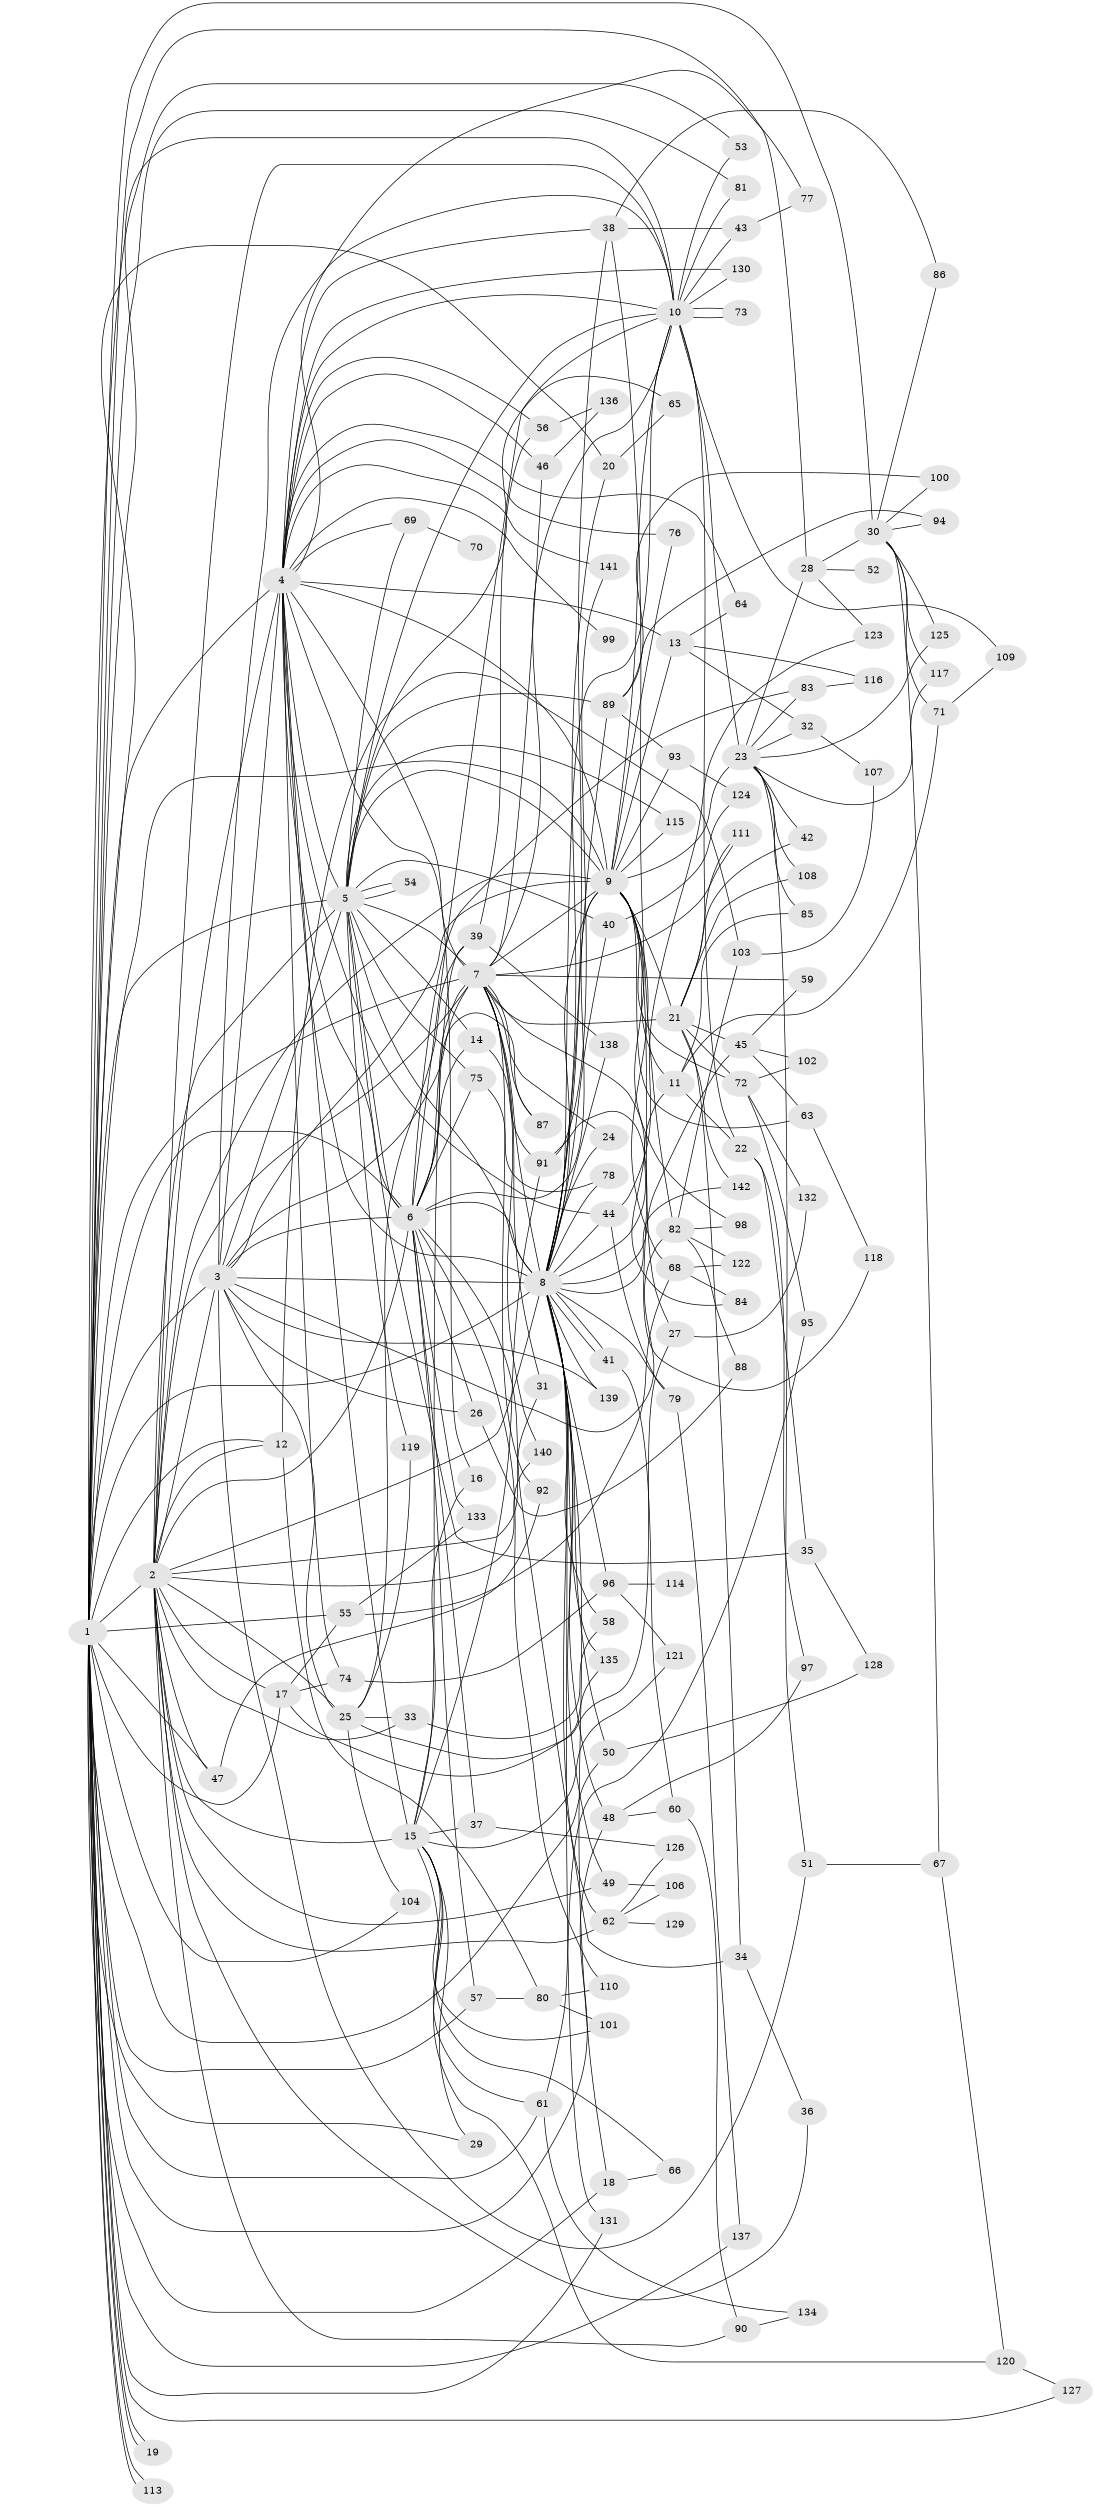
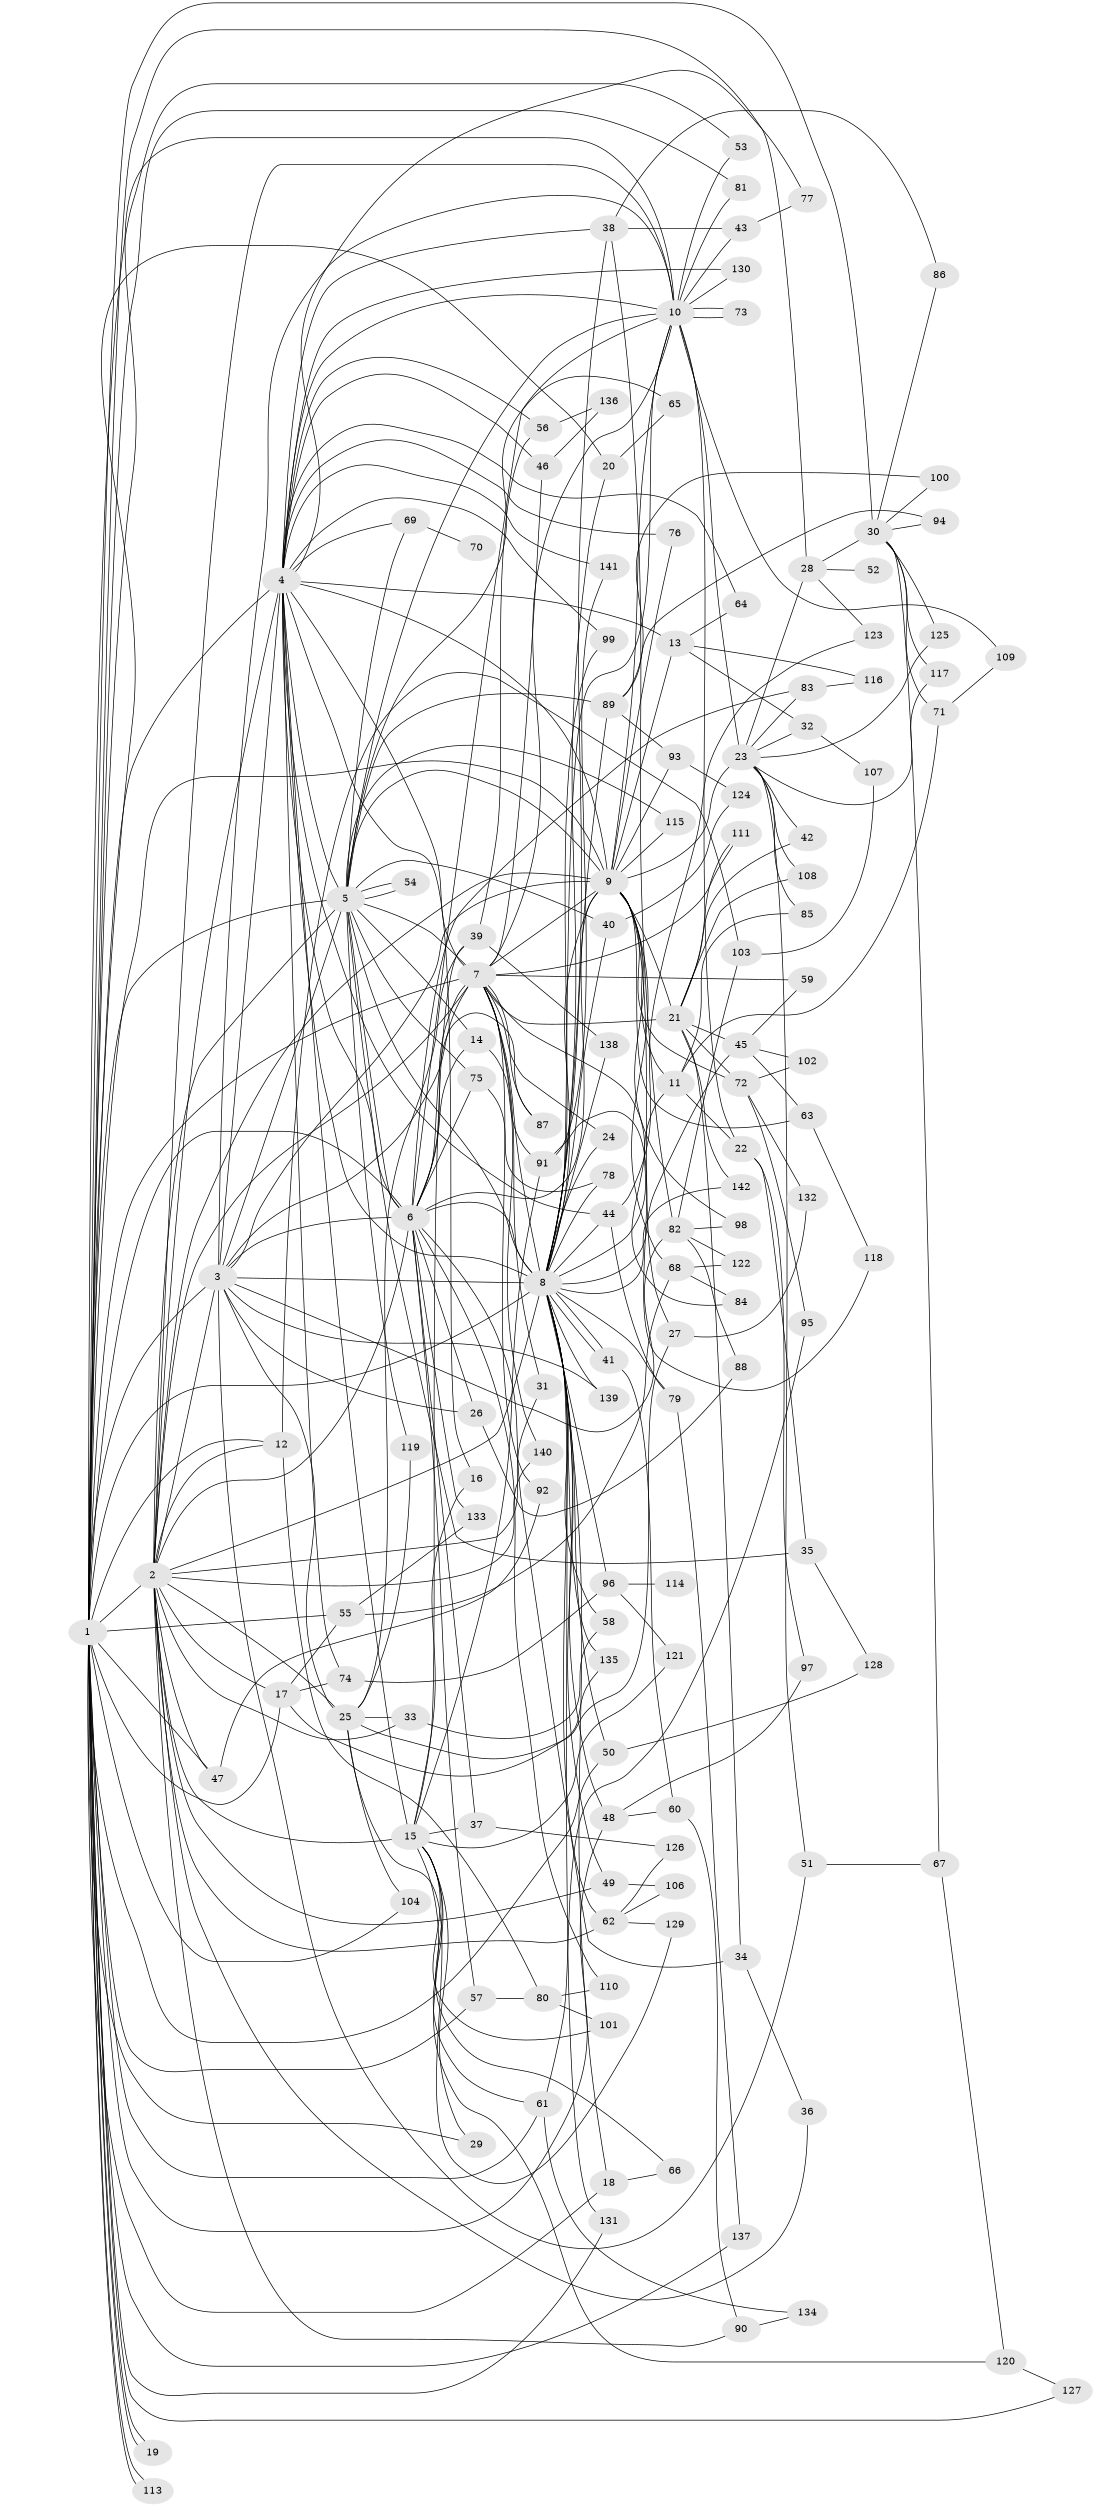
edge "99" -- "8": added
edge "25" -- "129": added
